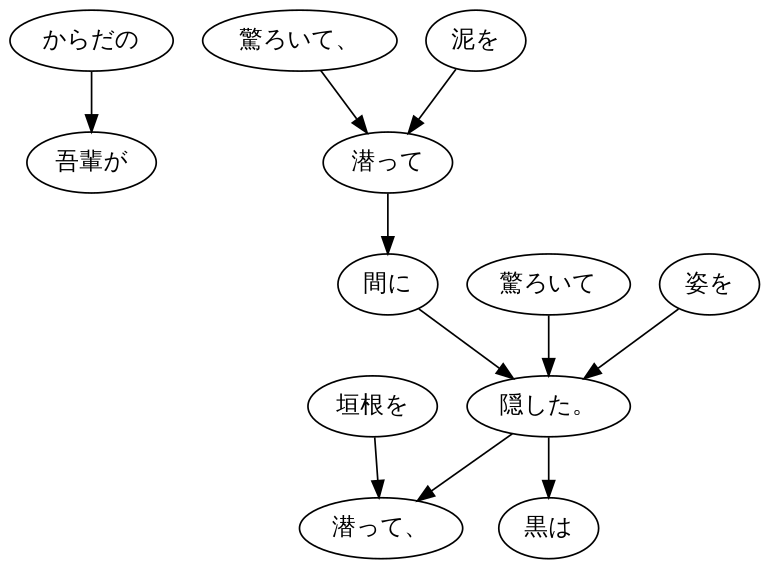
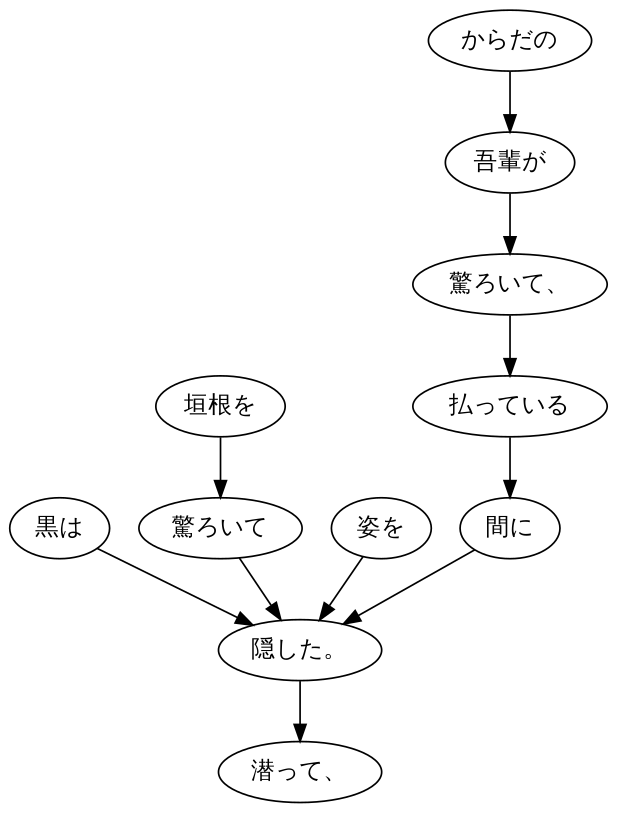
node "泥を": removed
node "潜って": label "潜って" -> "払っている"
edge "吾輩が" -> "驚ろいて、": added
edge "垣根を" -> "潜って、": now "垣根を" -> "驚ろいて"
edge "隠した。" -> "黒は": reversed
